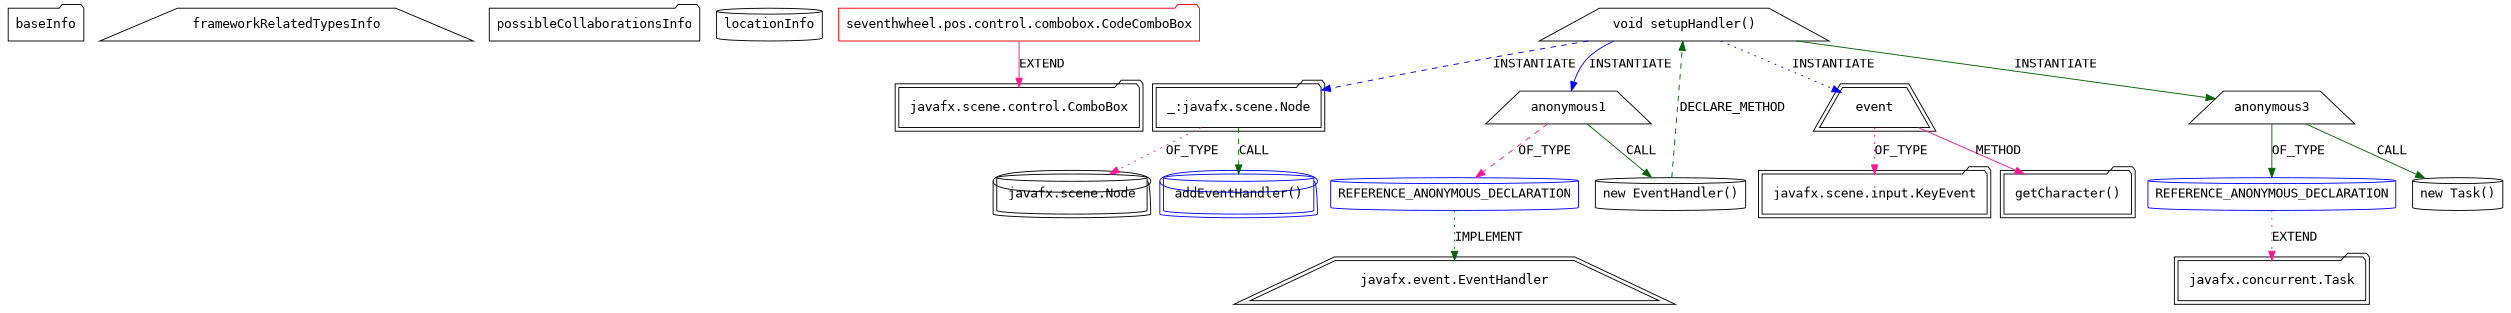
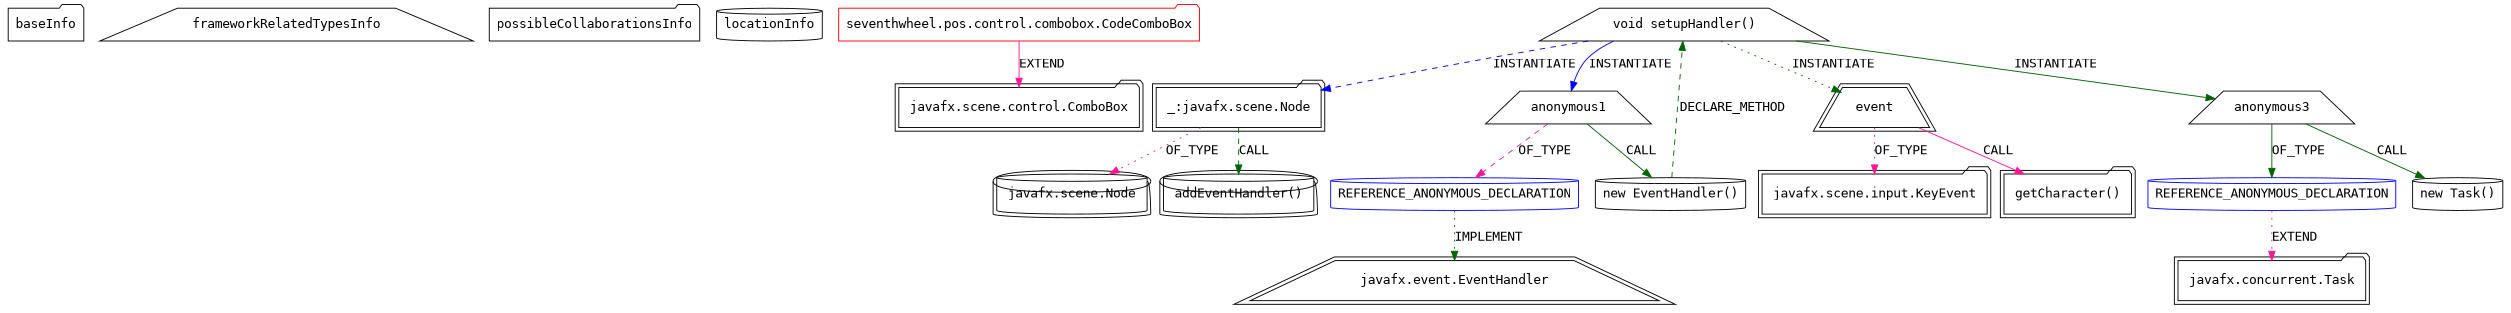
edge "void setupHandler()" -> "event": color blue -> darkgreen
edge "event" -> "getCharacter()": label "METHOD" -> "CALL"
node "addEventHandler()": color blue -> black
